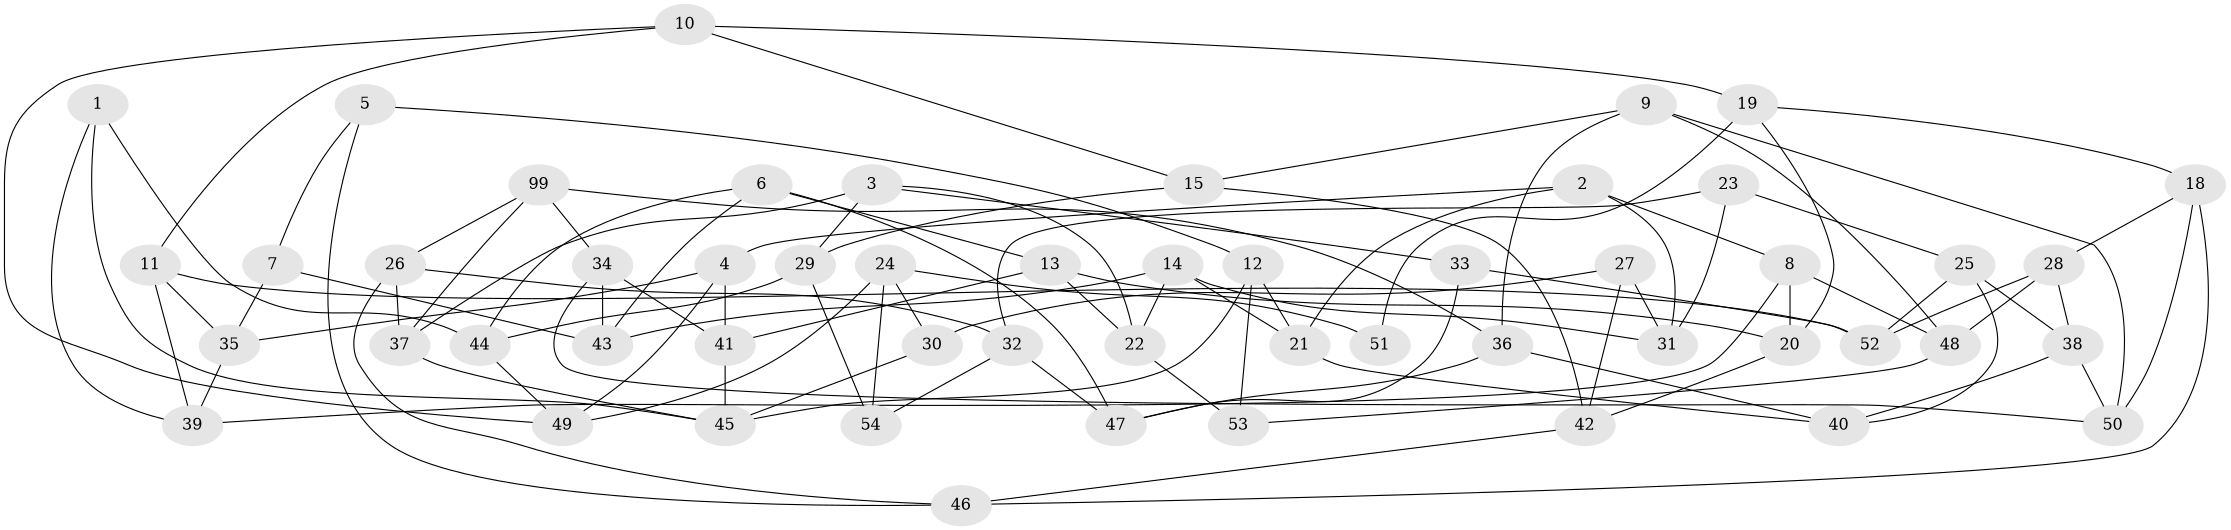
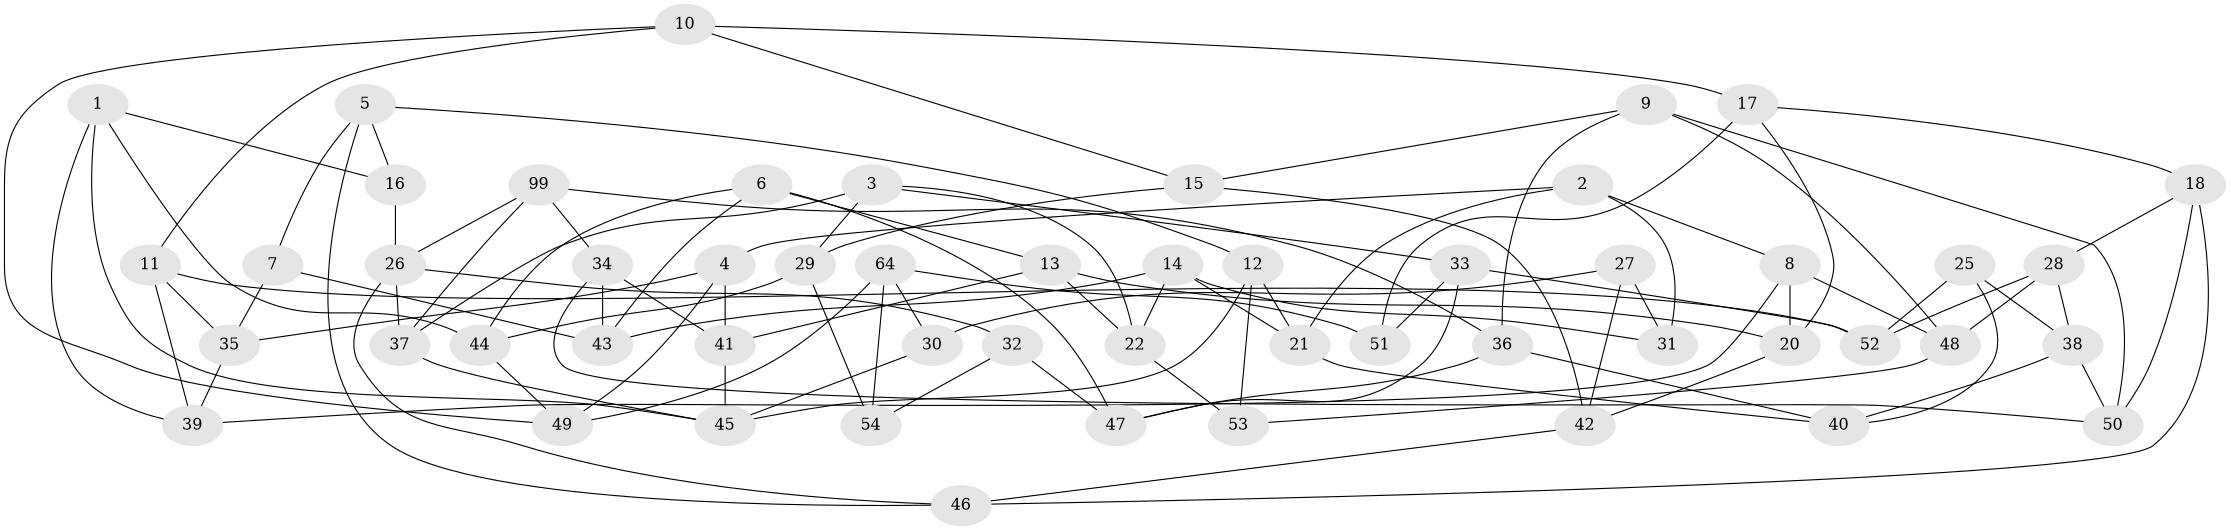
node "19": label "19" -> "17"
node "16": added
node "23": removed
node "24": label "24" -> "64"
edge "33" -- "51": added
